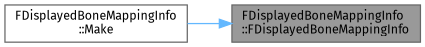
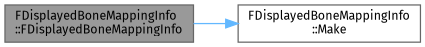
edge "FDisplayedBoneMappingInfo ::Make" -> "FDisplayedBoneMappingInfo ::FDisplayedBoneMappingInfo": reversed
